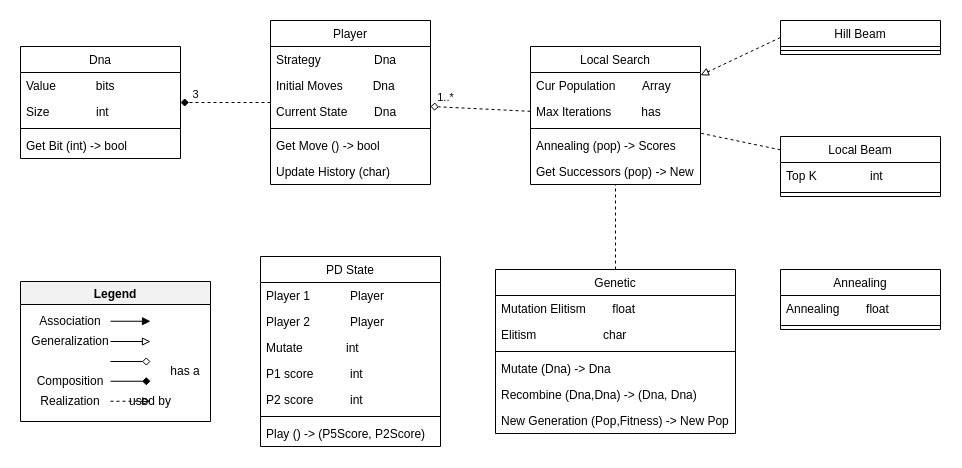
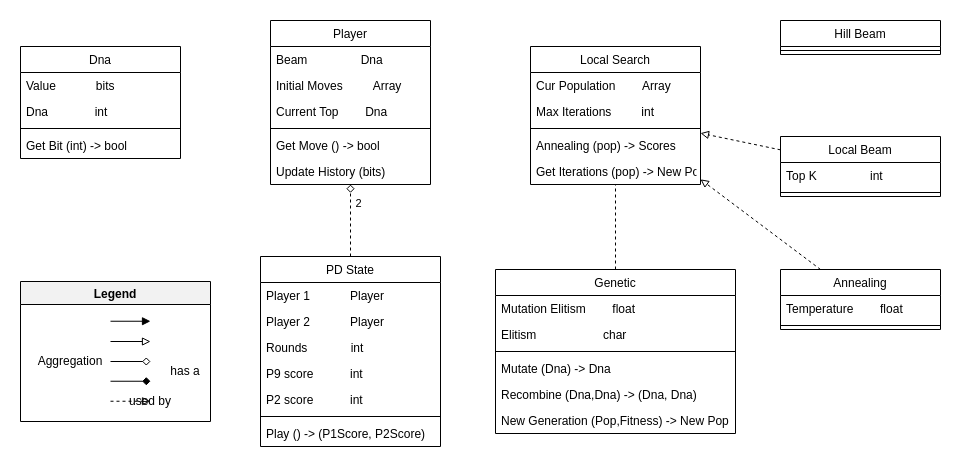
edge "Hill Beam" -> "Local Search": removed
node "Strategy Dna": label "Strategy Dna" -> "Beam Dna"
node "Initial Moves Dna": label "Initial Moves Dna" -> "Initial Moves Array"
edge "Player" -> "Dna": removed, label "3"
edge "Local Search" -> "Player": removed, label "1..*"
node "Size int": label "Size int" -> "Dna int"
node "Current State Dna": label "Current State Dna" -> "Current Top Dna"
node "Max Iterations has": label "Max Iterations has" -> "Max Iterations int"
edge "Local Search" -- "Local Beam": arrowhead none -> block
node "Update History (char)": label "Update History (char)" -> "Update History (bits)"
node "Get Successors (pop) -> New Pop": label "Get Successors (pop) -> New Pop" -> "Get Iterations (pop) -> New Pop"
edge "PD State" -> "Player": added, label "2"
edge "Annealing" -> "Local Search": added
node "Annealing float": label "Annealing float" -> "Temperature float"
node "Association": removed
node "Generalization": removed
node "Mutate int": label "Mutate int" -> "Rounds int"
node "Aggregation": added
node "P1 score int": label "P1 score int" -> "P9 score int"
node "Composition": removed
node "Realization": removed
node "Play () -> (P5Score, P2Score)": label "Play () -> (P5Score, P2Score)" -> "Play () -> (P1Score, P2Score)"
